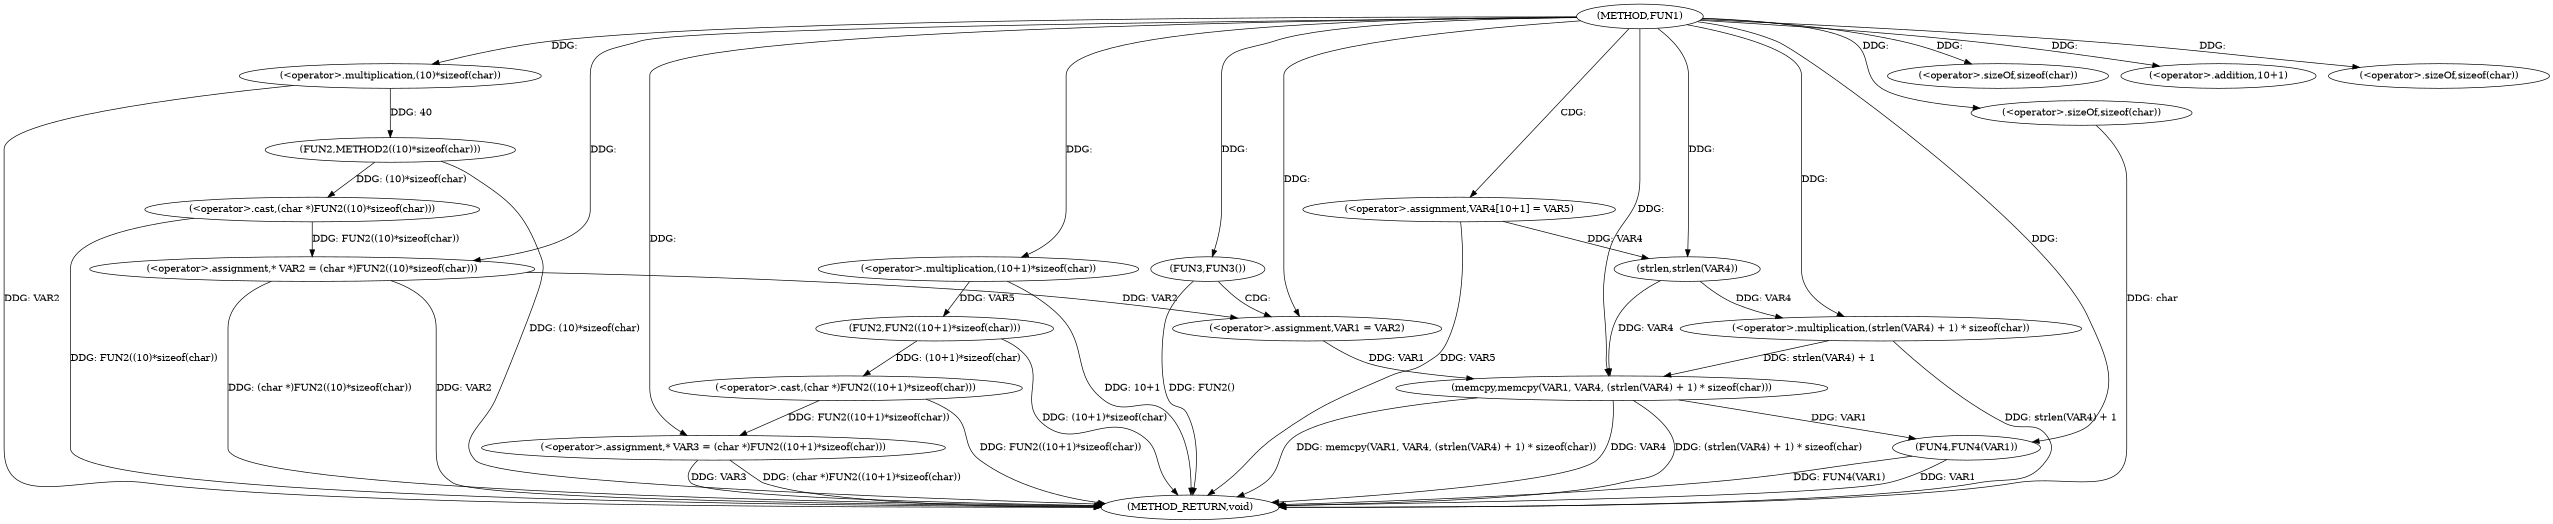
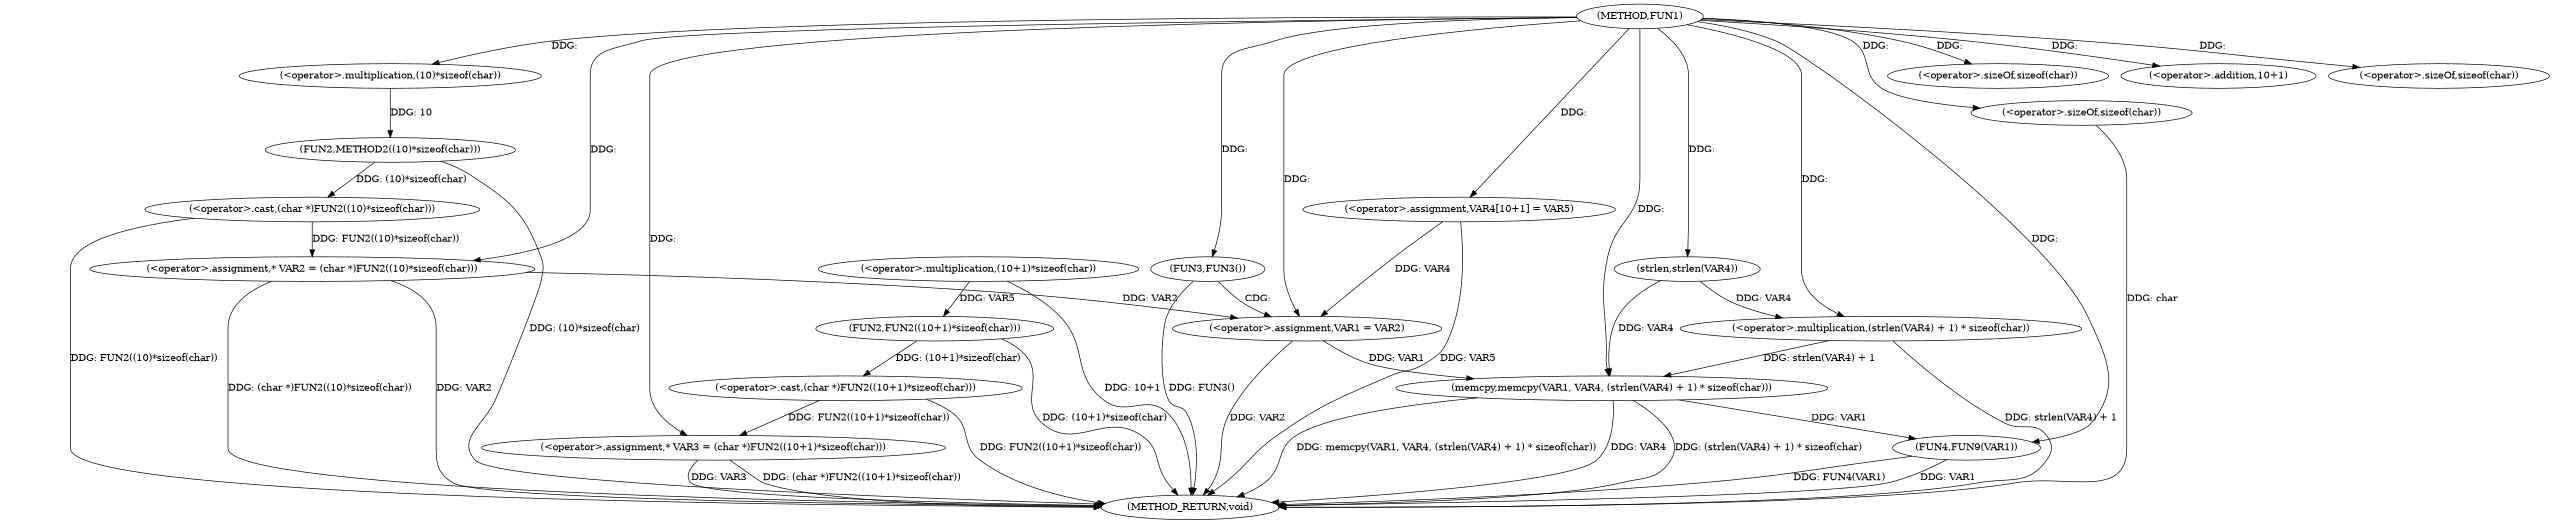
edge "(METHOD,FUN1)" -> "(<operator>.multiplication,(10+1)*sizeof(char))": removed, label "DDG:"
edge "(<operator>.multiplication,(10)*sizeof(char))" -> "(FUN2,METHOD2((10)*sizeof(char)))": label "DDG: 40" -> "DDG: 10"
edge "(METHOD,FUN1)" -> "(<operator>.assignment,VAR4[10+1] = VAR5)": label "CDG: " -> "DDG: "
edge "(<operator>.assignment,VAR4[10+1] = VAR5)" -> "(strlen,strlen(VAR4))": now "(<operator>.assignment,VAR4[10+1] = VAR5)" -> "(<operator>.assignment,VAR1 = VAR2)"
edge "(FUN3,FUN3())" -> "(METHOD_RETURN,void)": label "DDG: FUN2()" -> "DDG: FUN3()"
node "(FUN4,FUN4(VAR1))": label "(FUN4,FUN4(VAR1))" -> "(FUN4,FUN9(VAR1))"
edge "(<operator>.multiplication,(10)*sizeof(char))" -> "(METHOD_RETURN,void)": now "(<operator>.assignment,VAR1 = VAR2)" -> "(METHOD_RETURN,void)"
